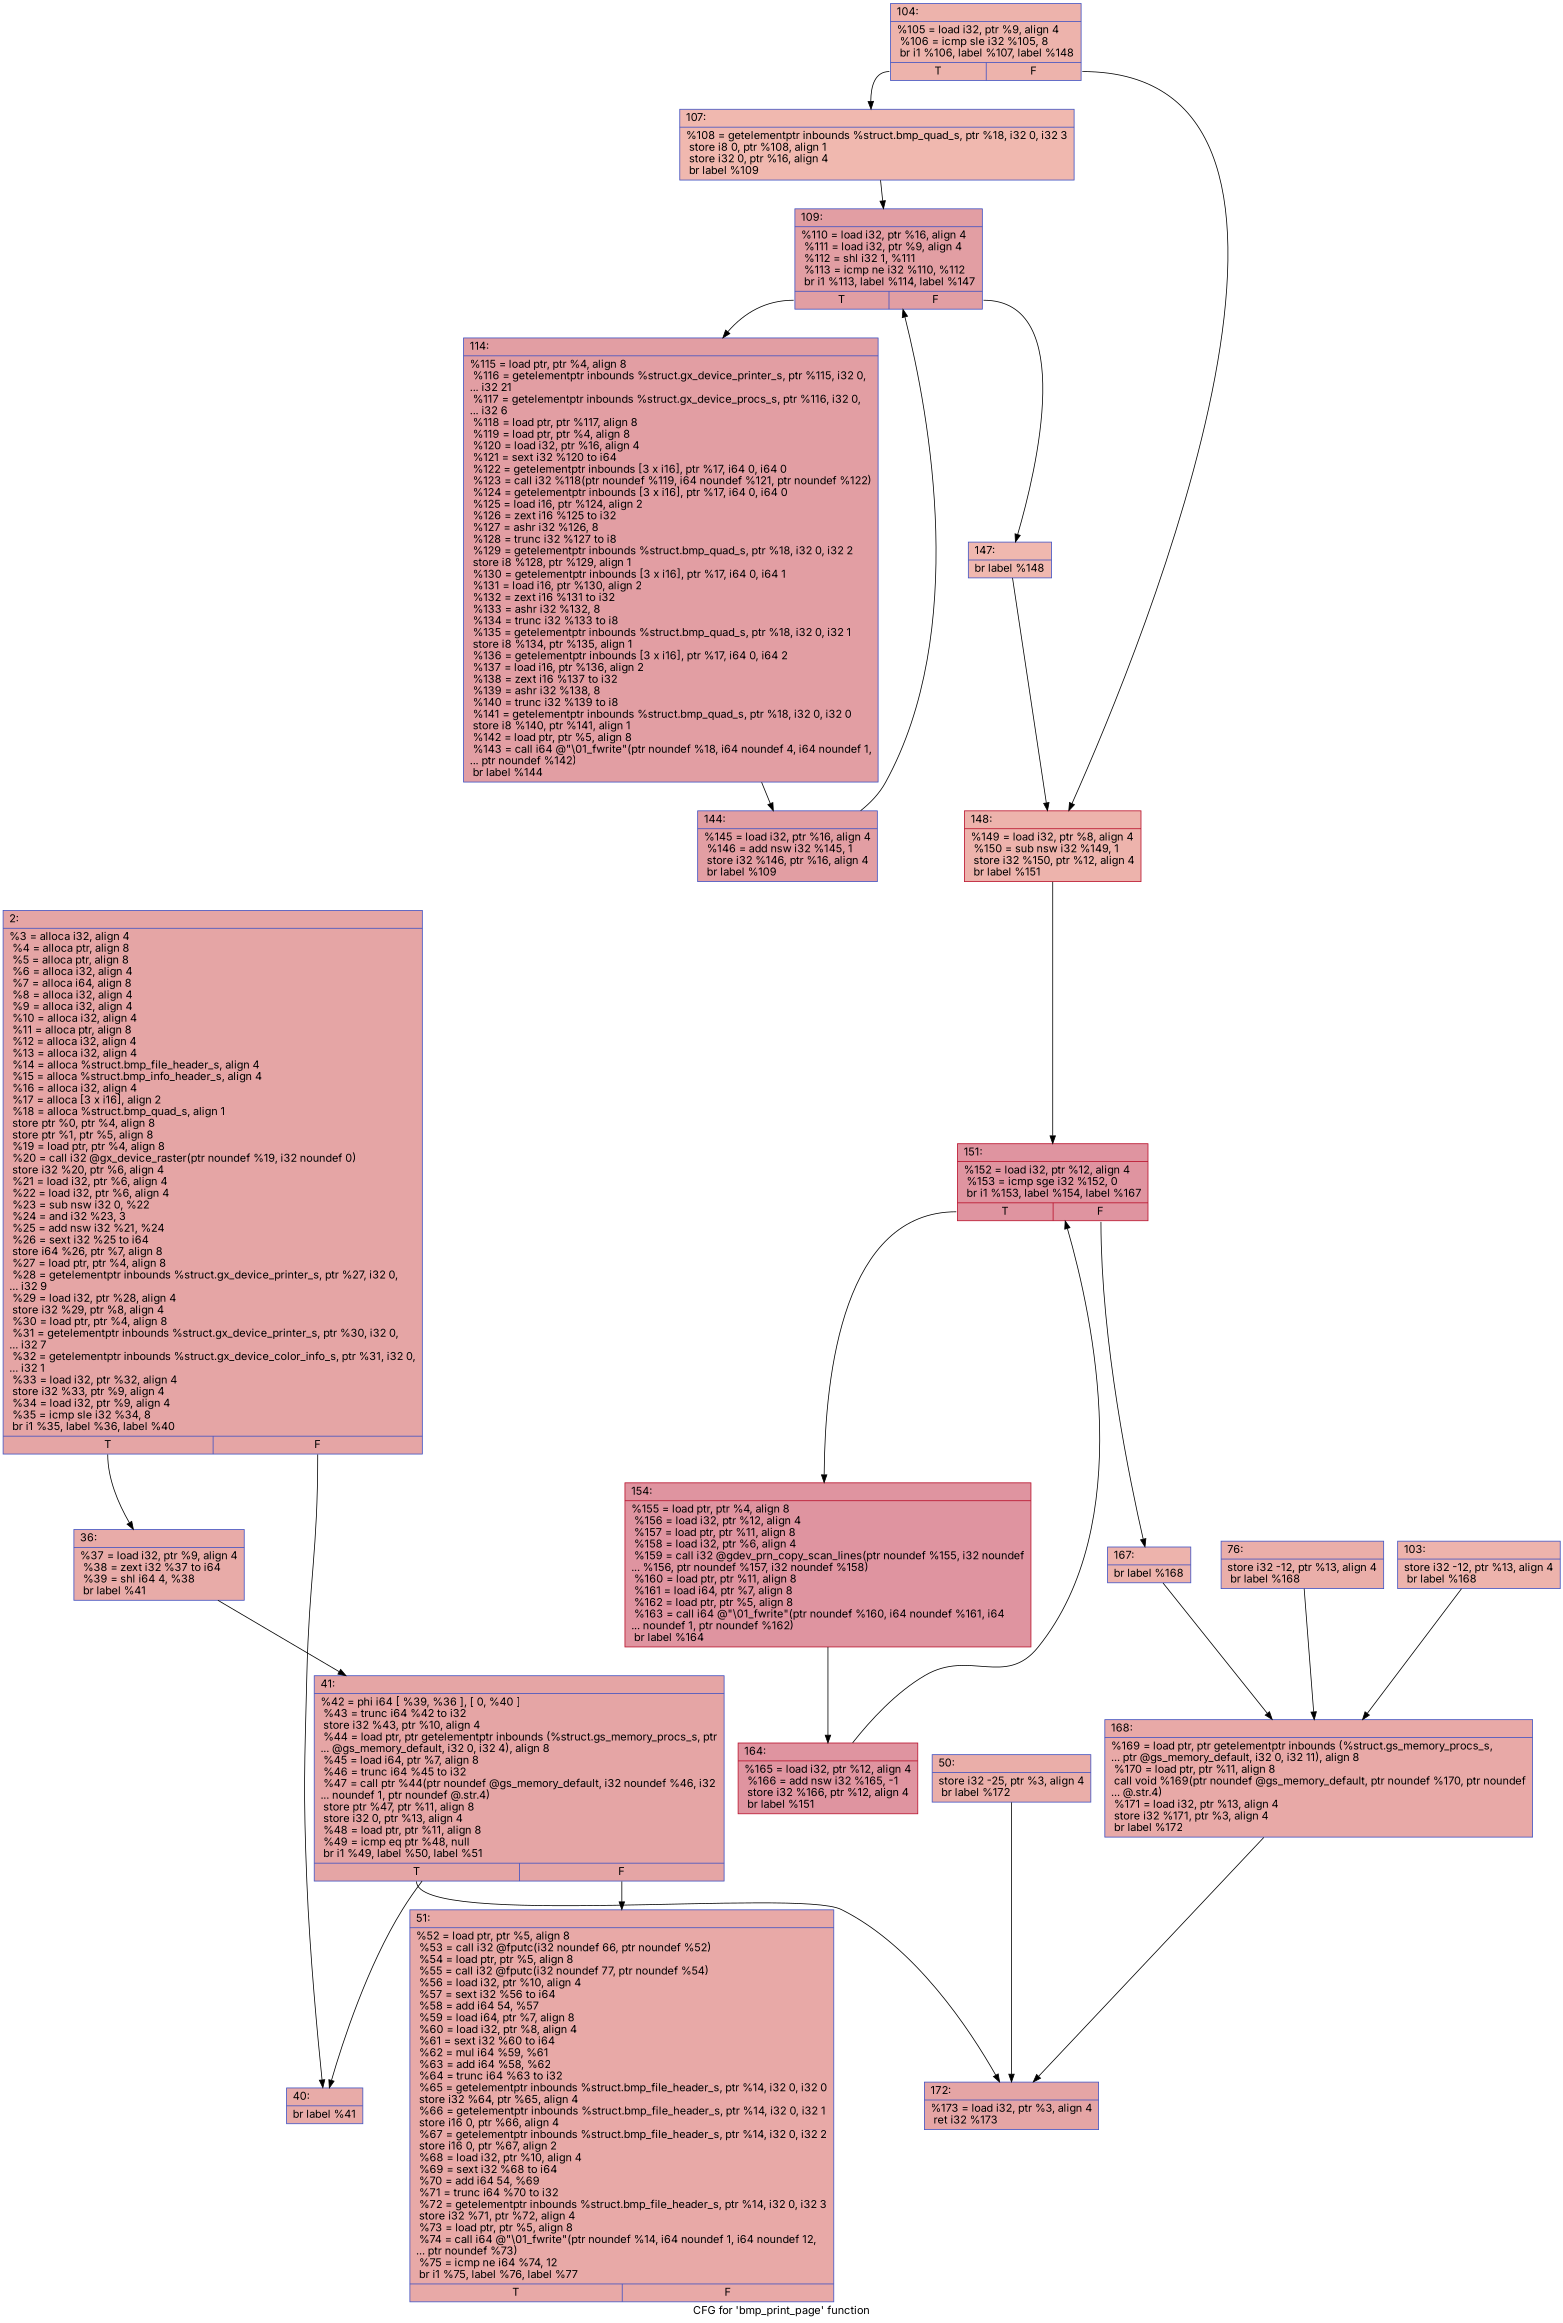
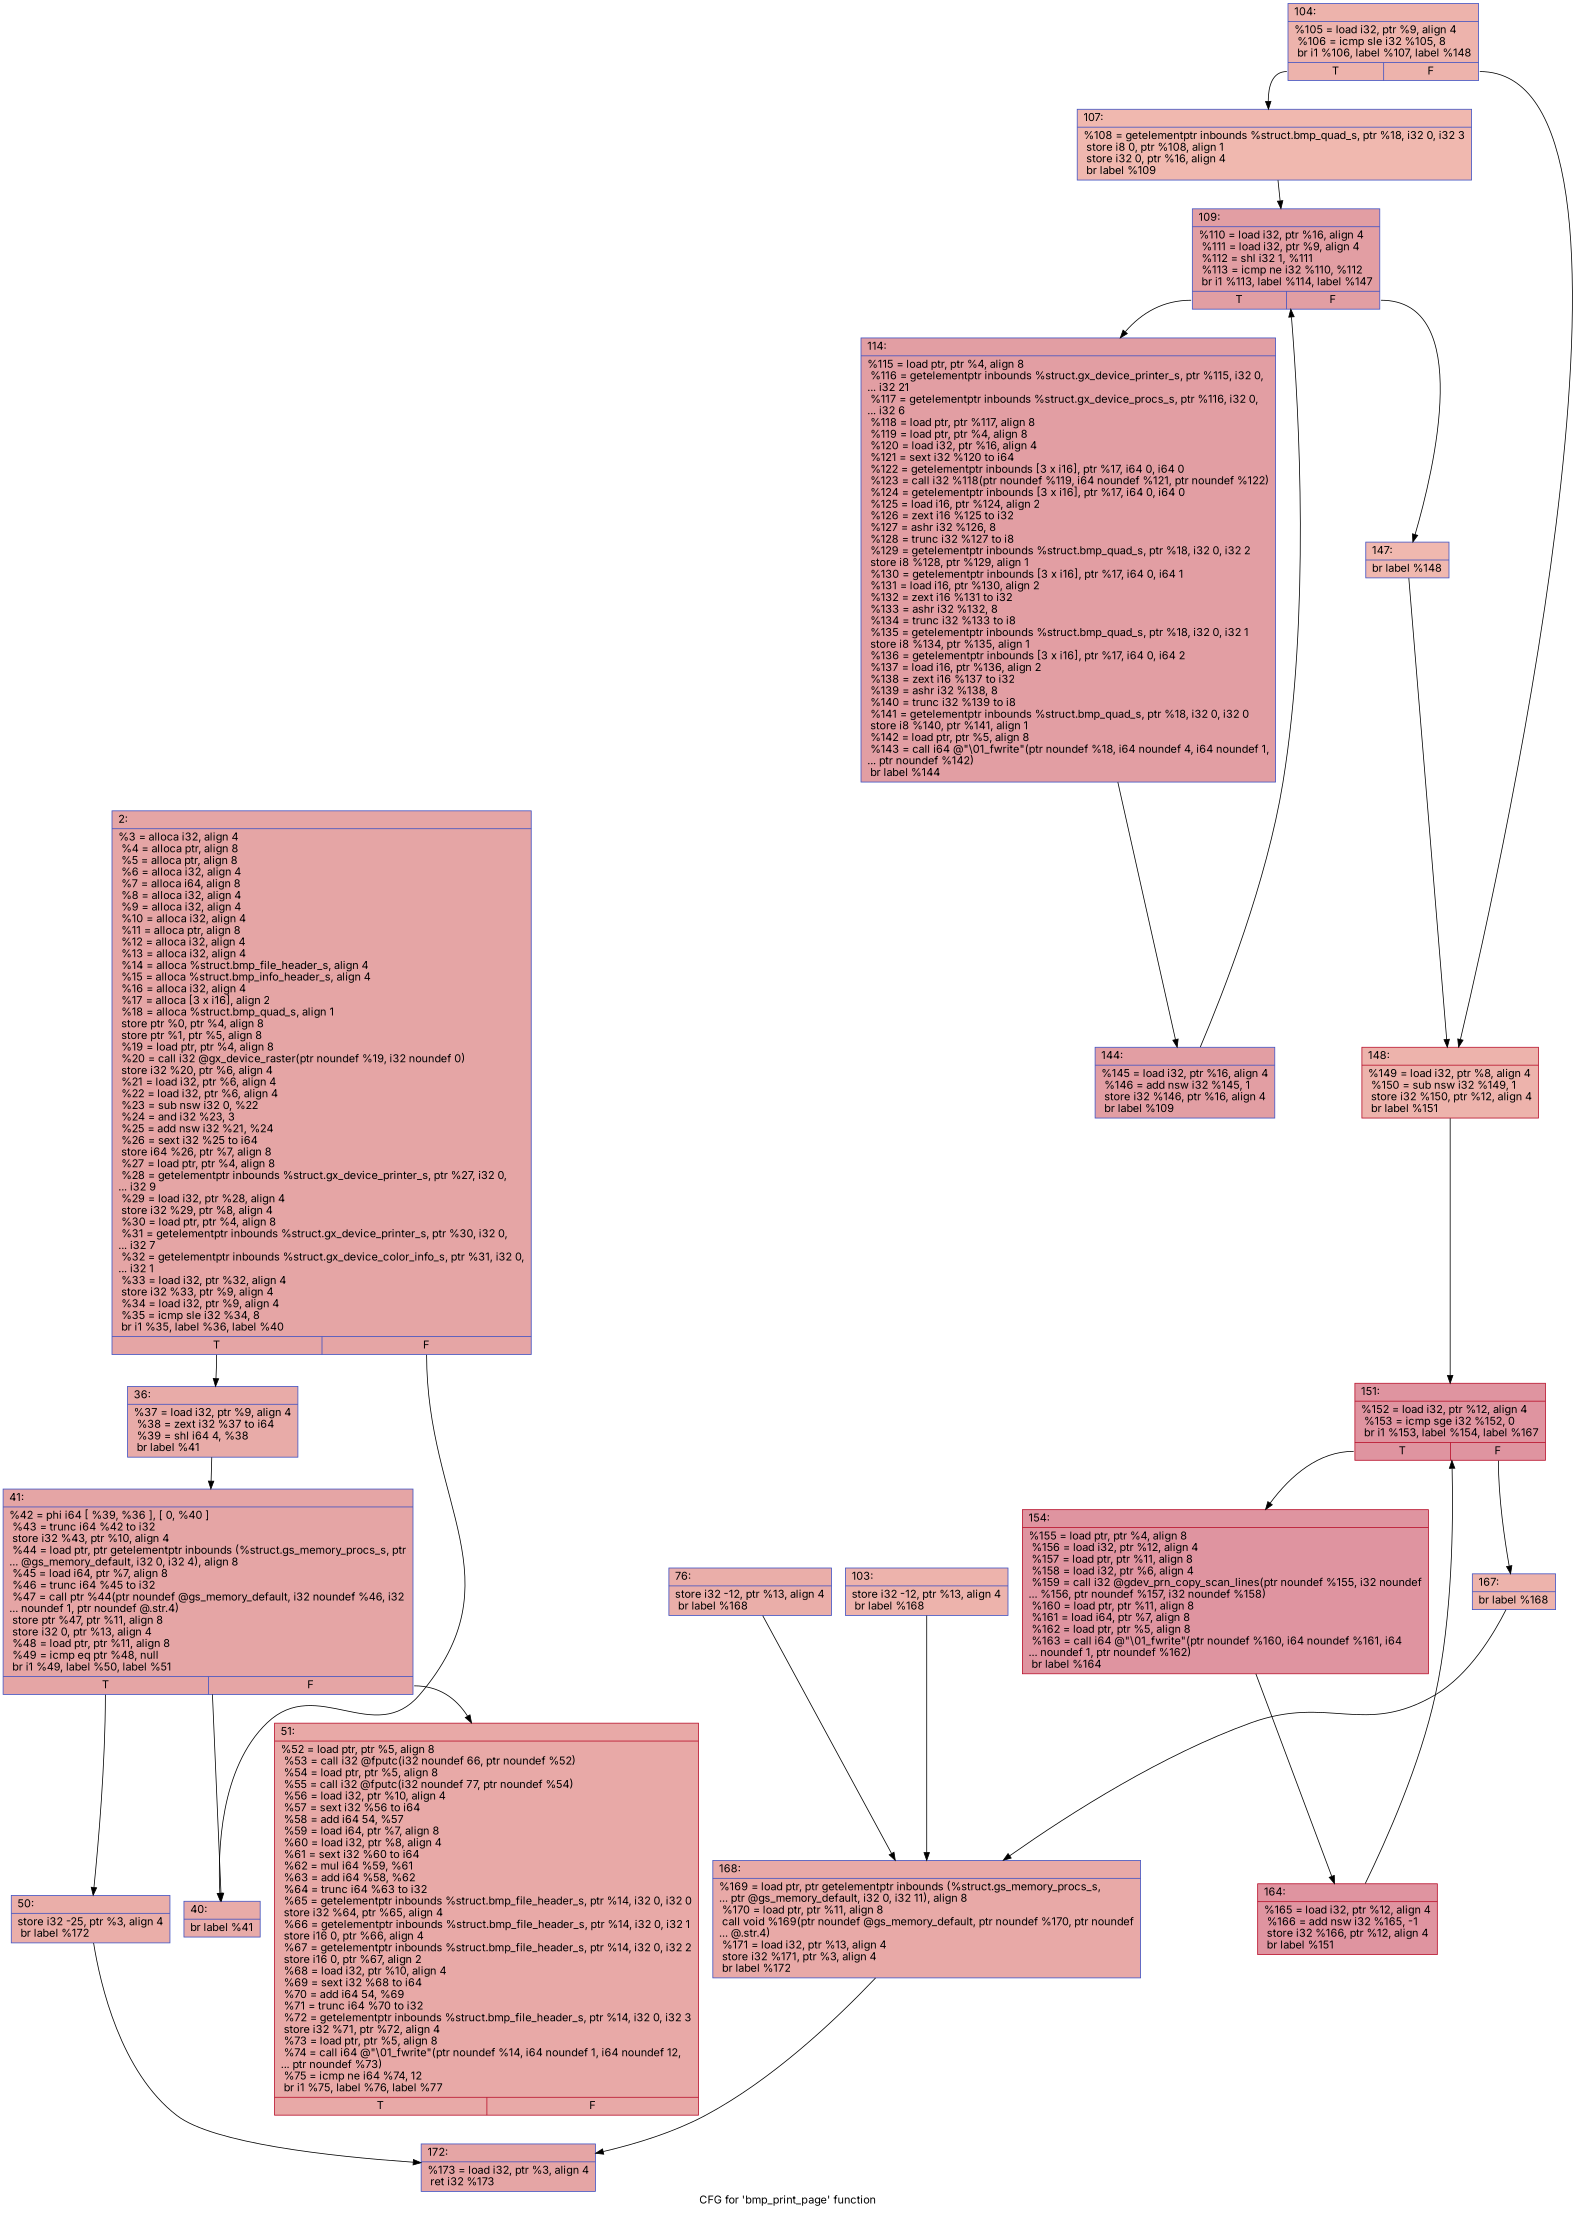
edge "41:" -> "172:": now "41:" -> "50:"
node "51:": color #3d50c3ff -> #b70d28ff
